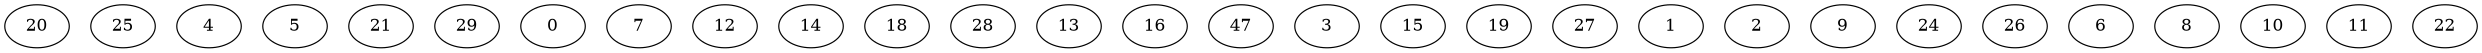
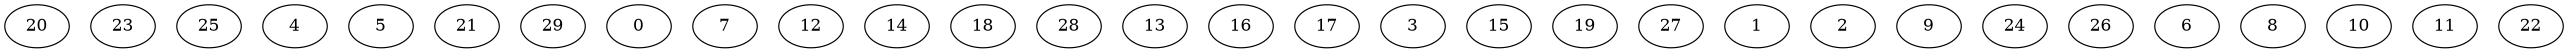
node "23": added
node "47": label "47" -> "17"
